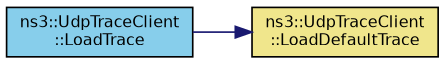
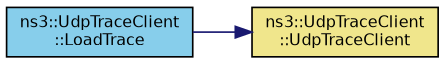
node "ns3::UdpTraceClient ::LoadDefaultTrace": label "ns3::UdpTraceClient ::LoadDefaultTrace" -> "ns3::UdpTraceClient ::UdpTraceClient"
